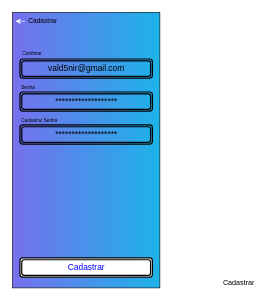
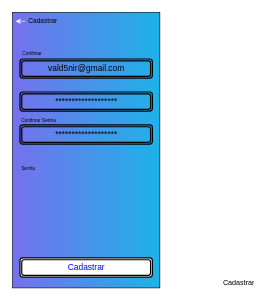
node "Senha": moved (57, 88) -> (57, 169)
node "Cadastrar Senha": label "Cadastrar Senha" -> "Confimar Senha"
